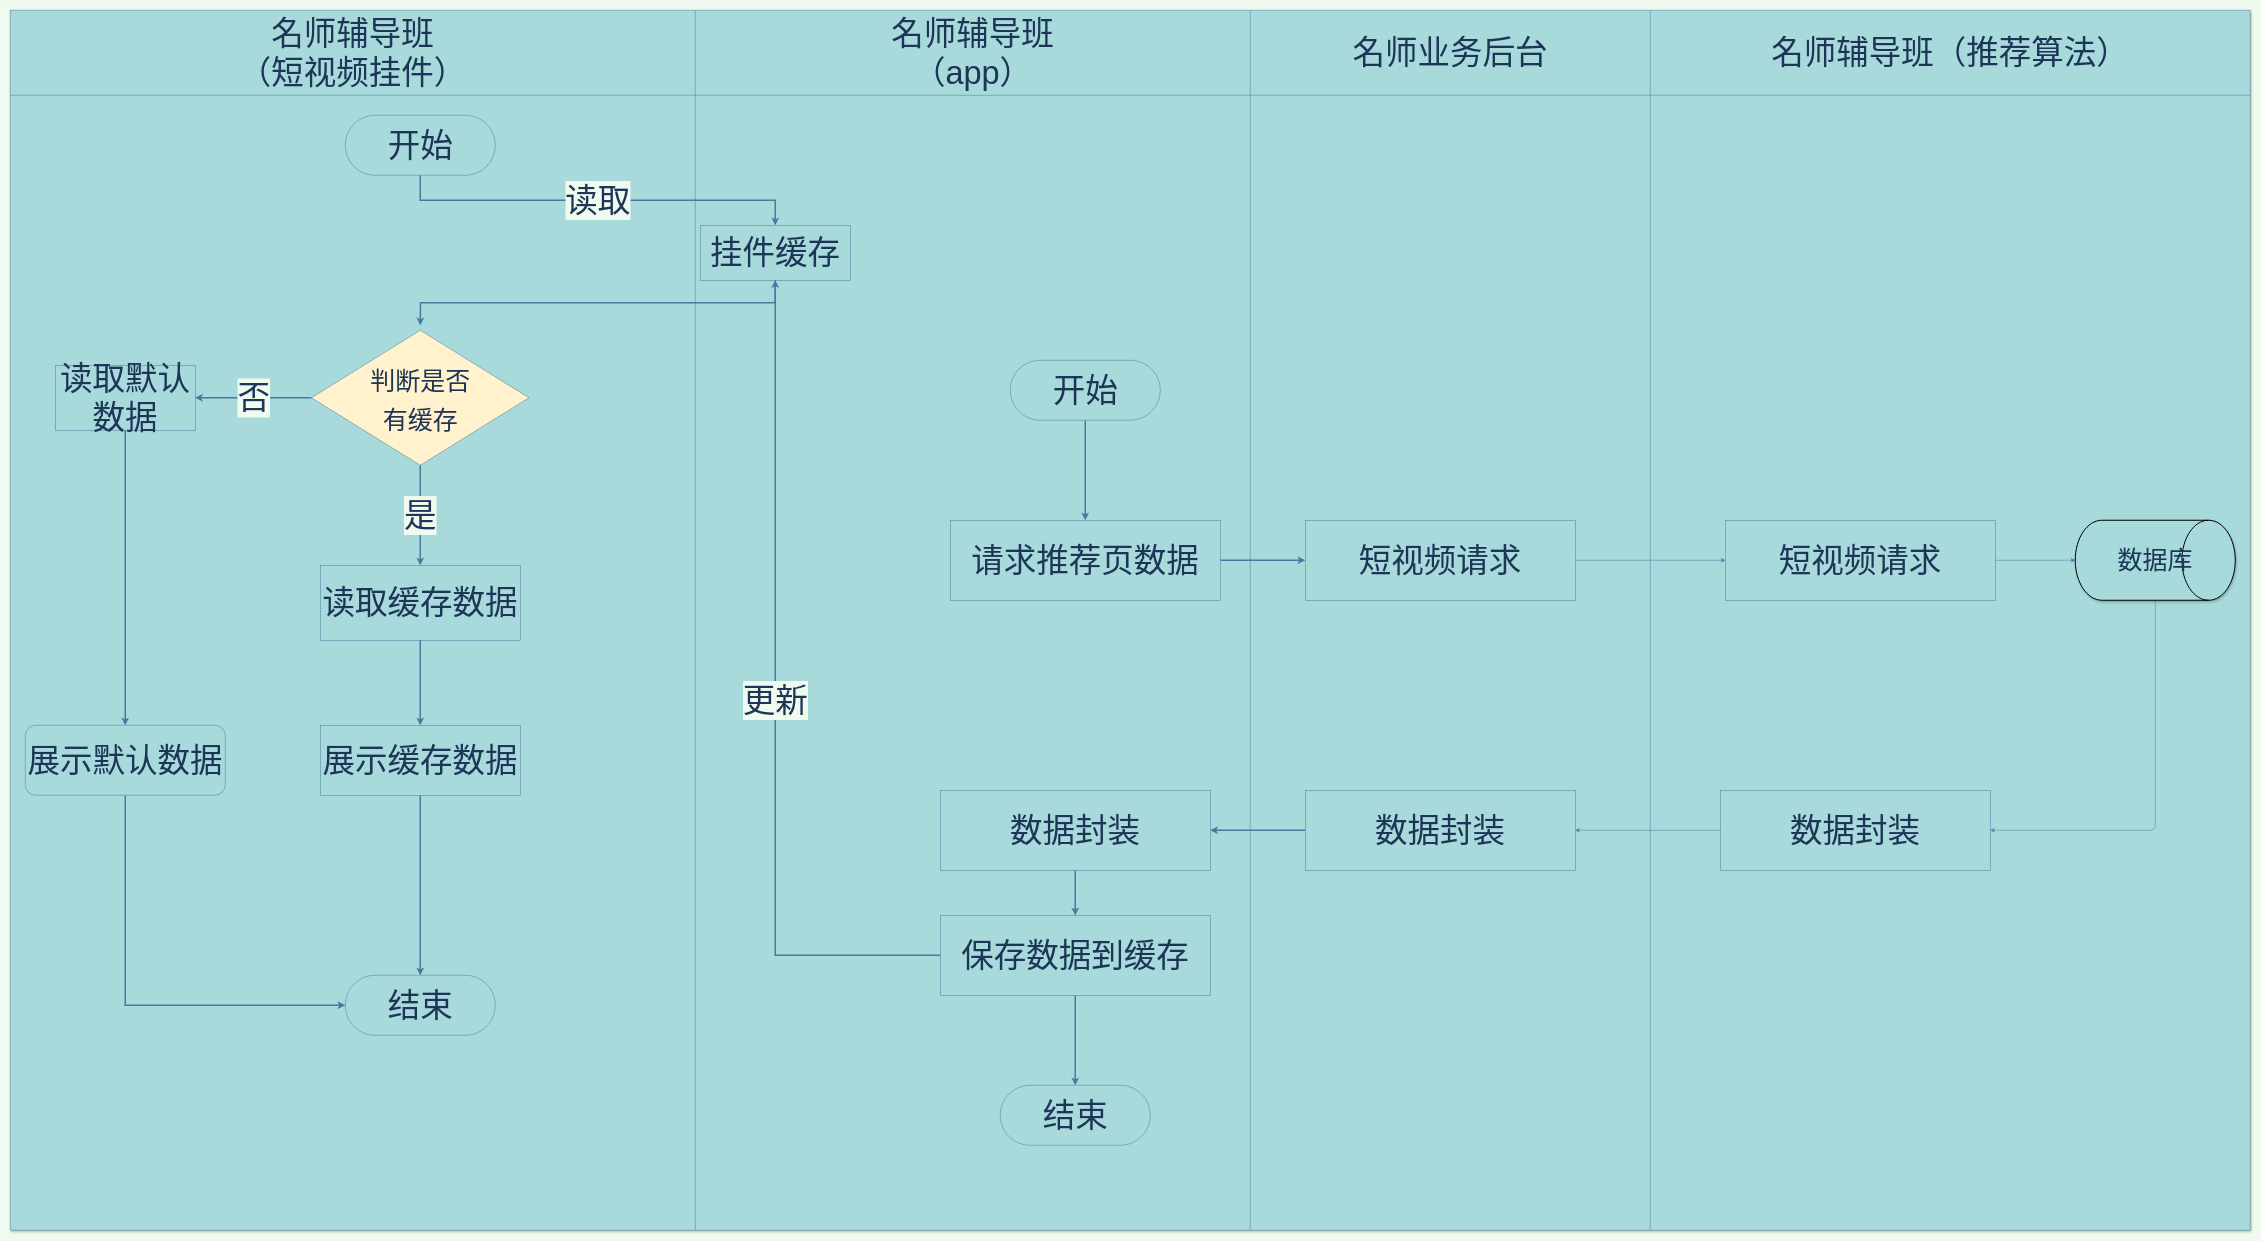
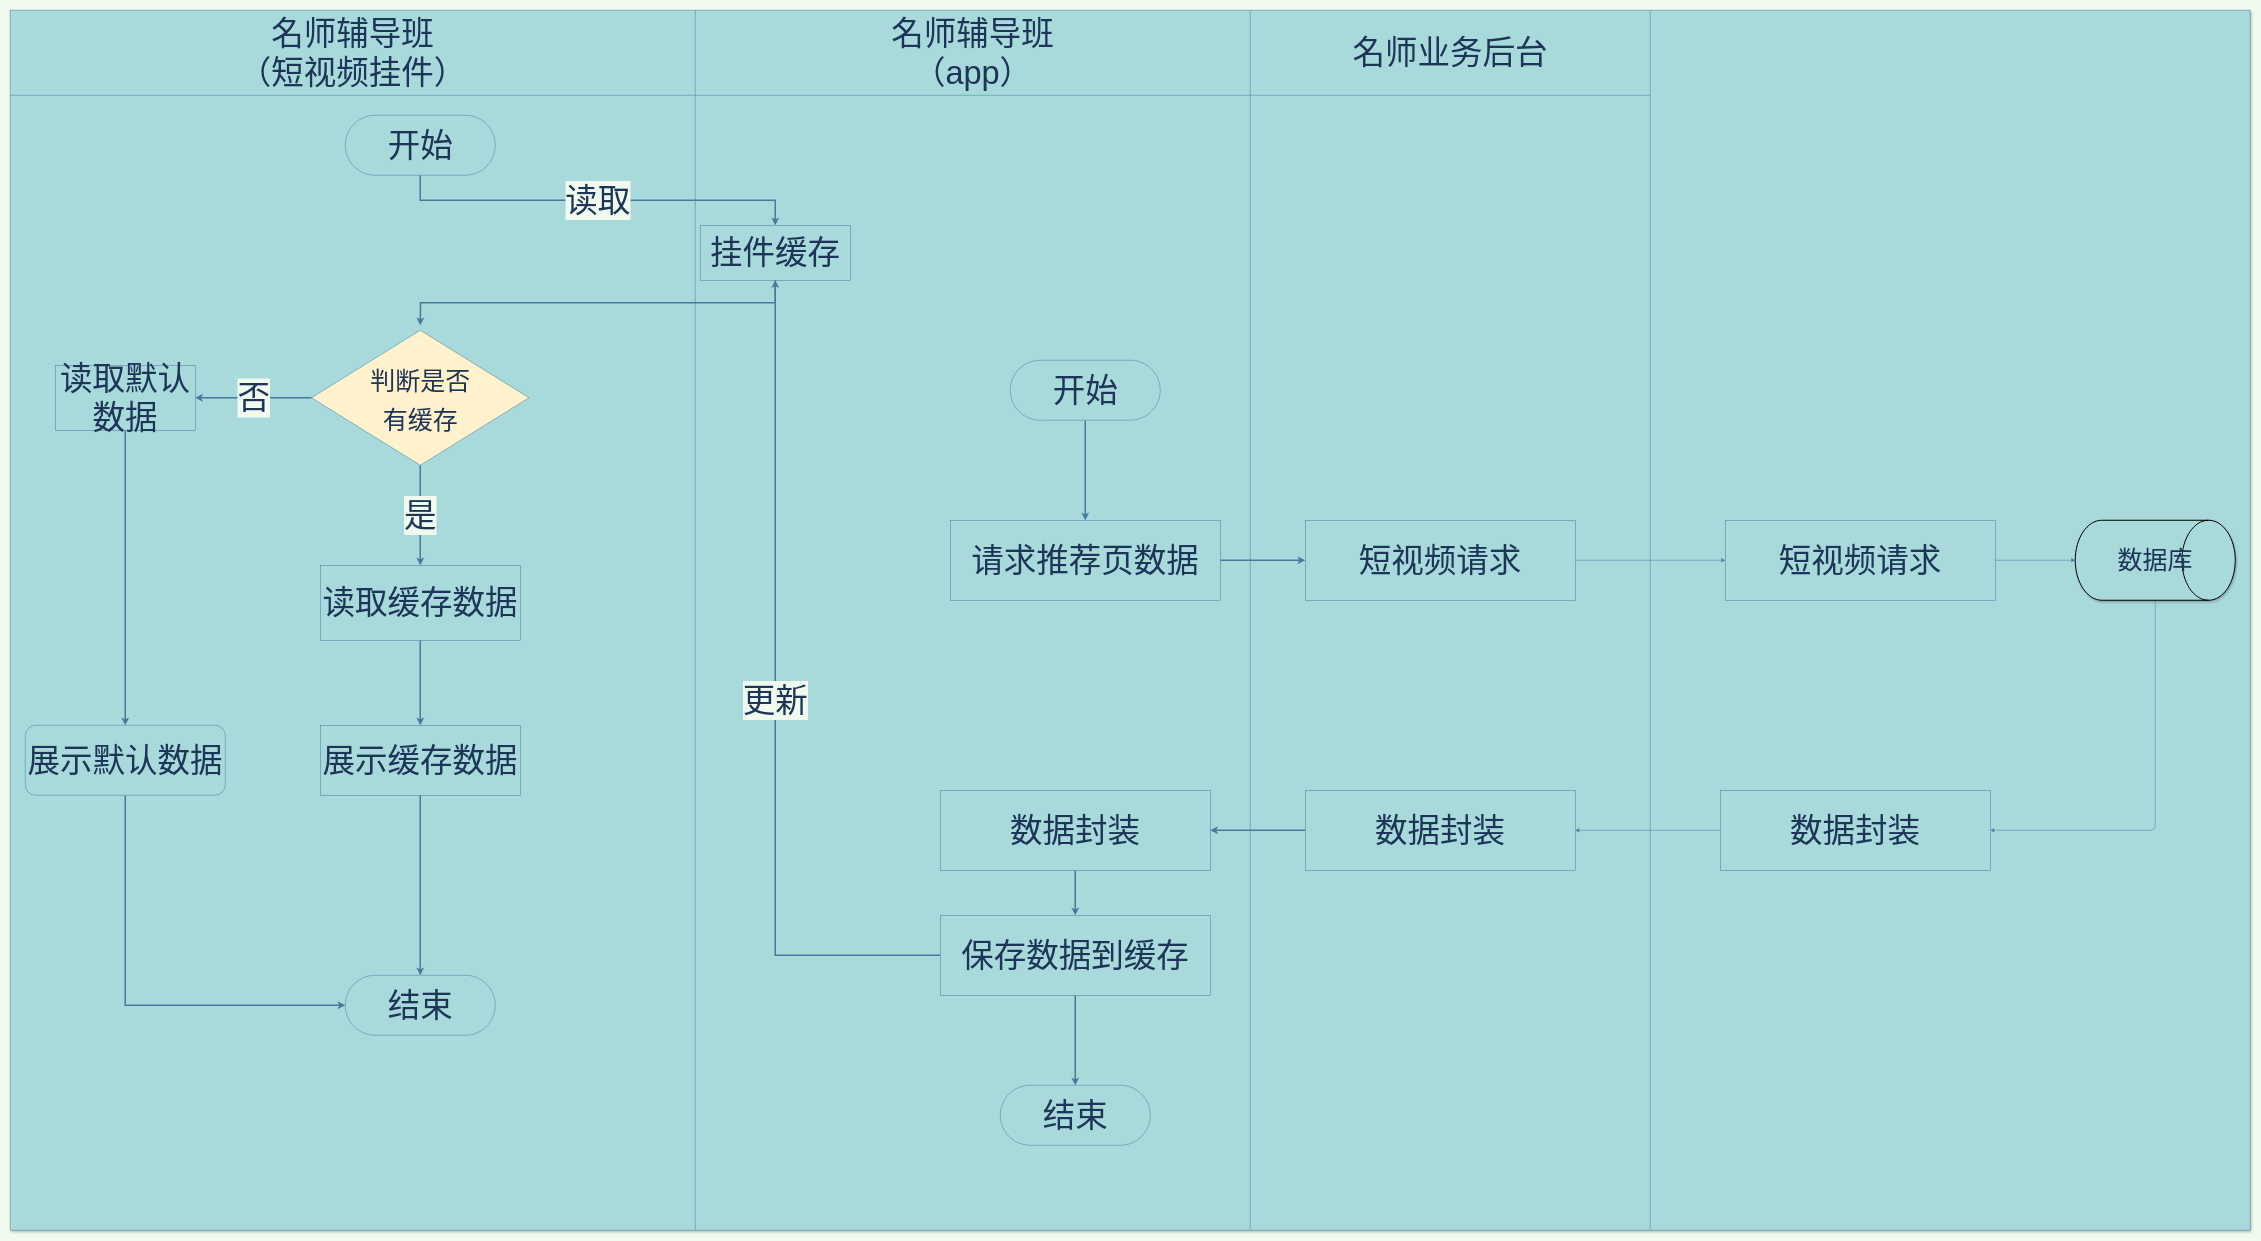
node "名师辅导班（推荐算法）": removed
